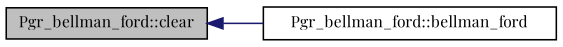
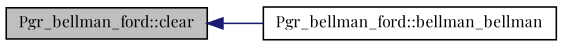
node "Pgr_bellman_ford::bellman_ford": label "Pgr_bellman_ford::bellman_ford" -> "Pgr_bellman_ford::bellman_bellman"
